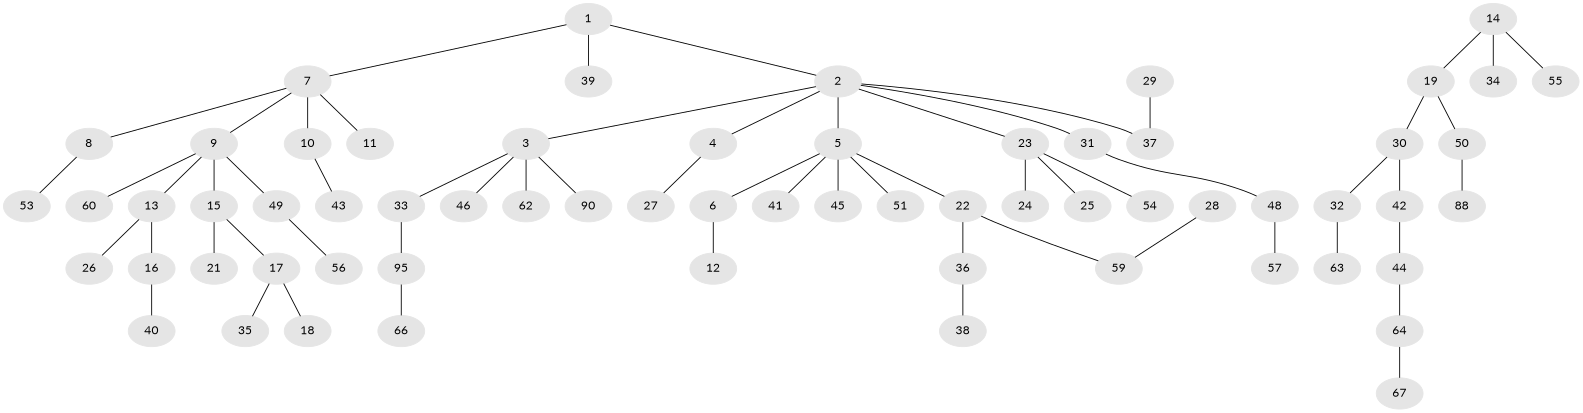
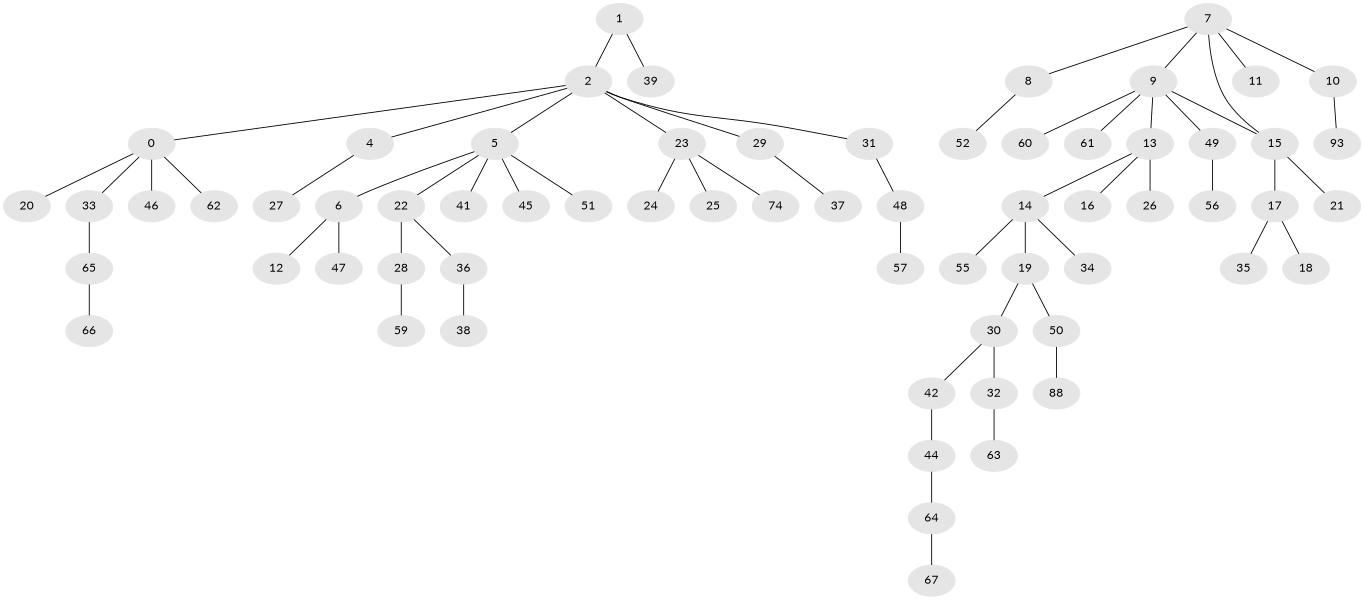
edge "1" -- "7": now "15" -- "7"
edge "2" -- "37": now "2" -- "29"
node "3": label "3" -> "0"
node "61": added
edge "13" -- "14": added
node "53": label "53" -> "52"
node "43": label "43" -> "93"
node "90": label "90" -> "20"
node "54": label "54" -> "74"
edge "22" -- "59": now "22" -- "28"
node "47": added
node "95": label "95" -> "65"
node "40": removed
